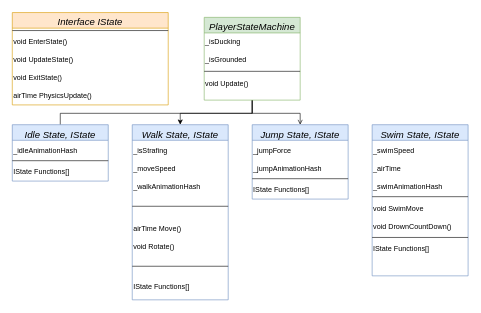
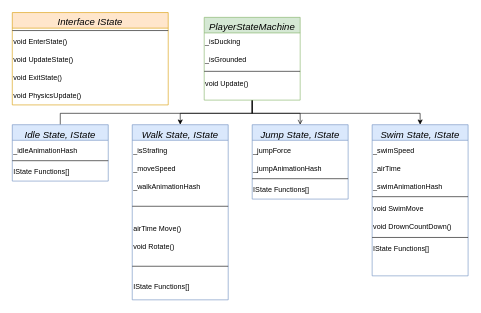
node "airTime PhysicsUpdate()": label "airTime PhysicsUpdate()" -> "void PhysicsUpdate()"
edge "PlayerStateMachine" -> "Swim State, IState": added
